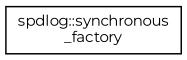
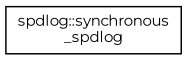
node "spdlog::synchronous _factory": label "spdlog::synchronous _factory" -> "spdlog::synchronous _spdlog"
